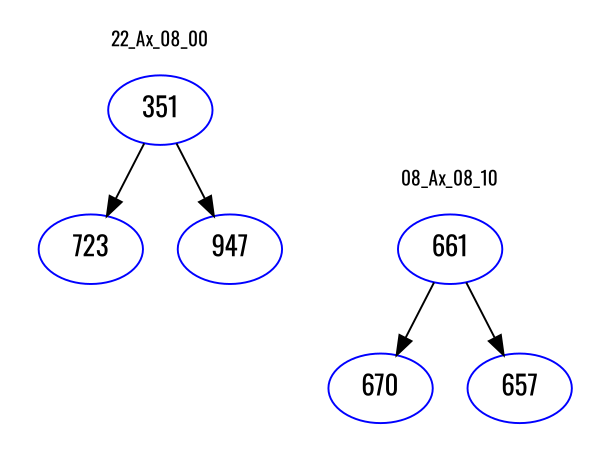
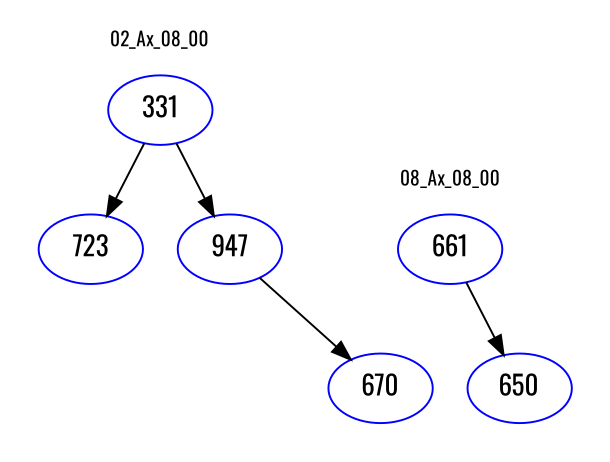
cluster "22_Ax_08_00": label "22_Ax_08_00" -> "02_Ax_08_00"
node "351": label "351" -> "331"
cluster "08_Ax_08_10": label "08_Ax_08_10" -> "08_Ax_08_00"
edge "661" -> "670": now "947" -> "670"
node "657": label "657" -> "650"
